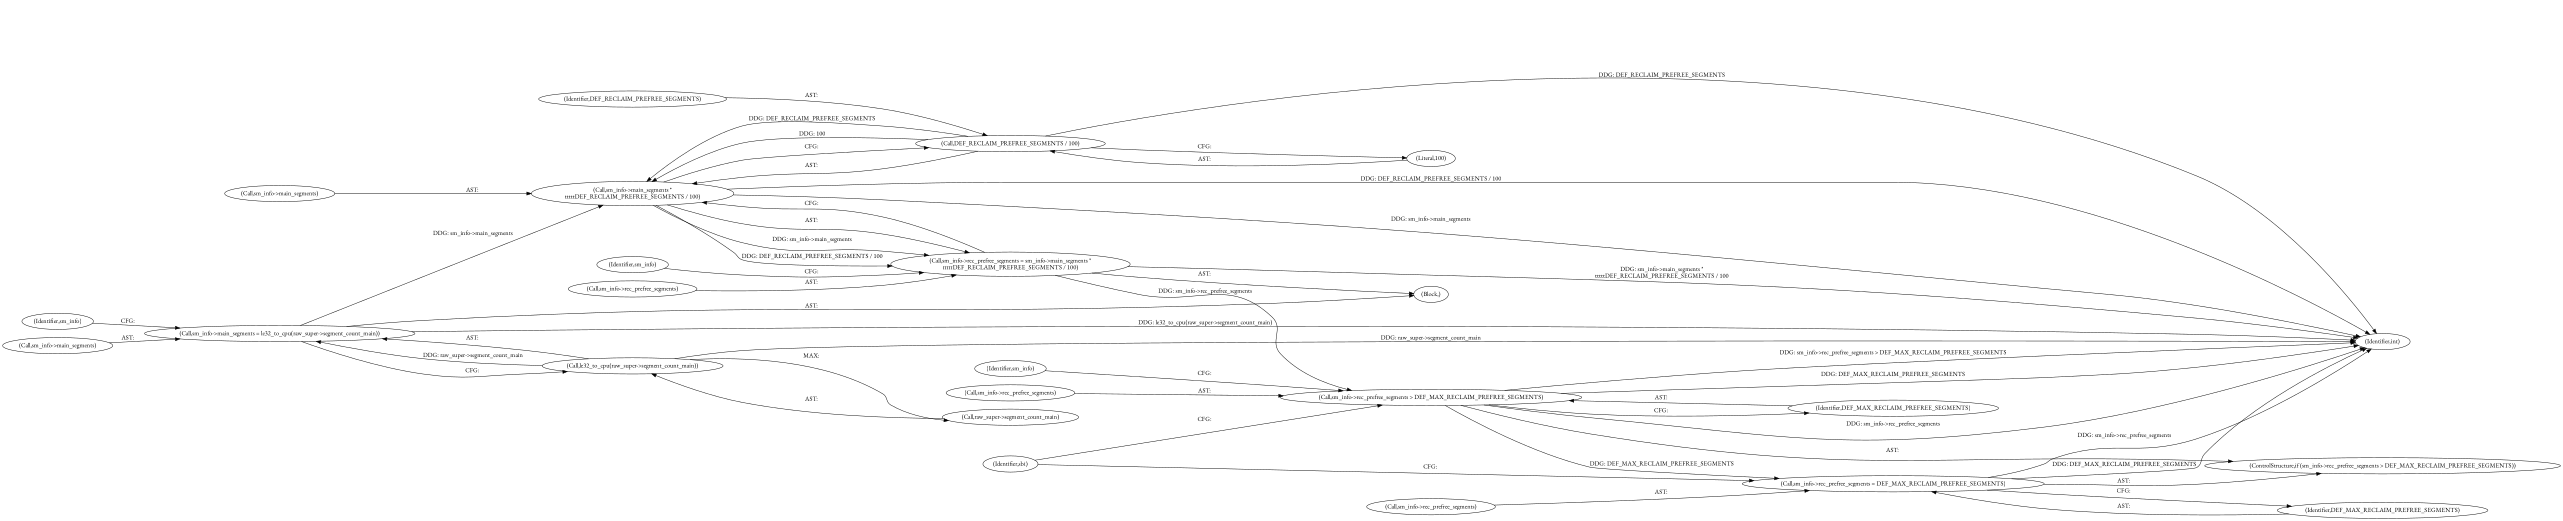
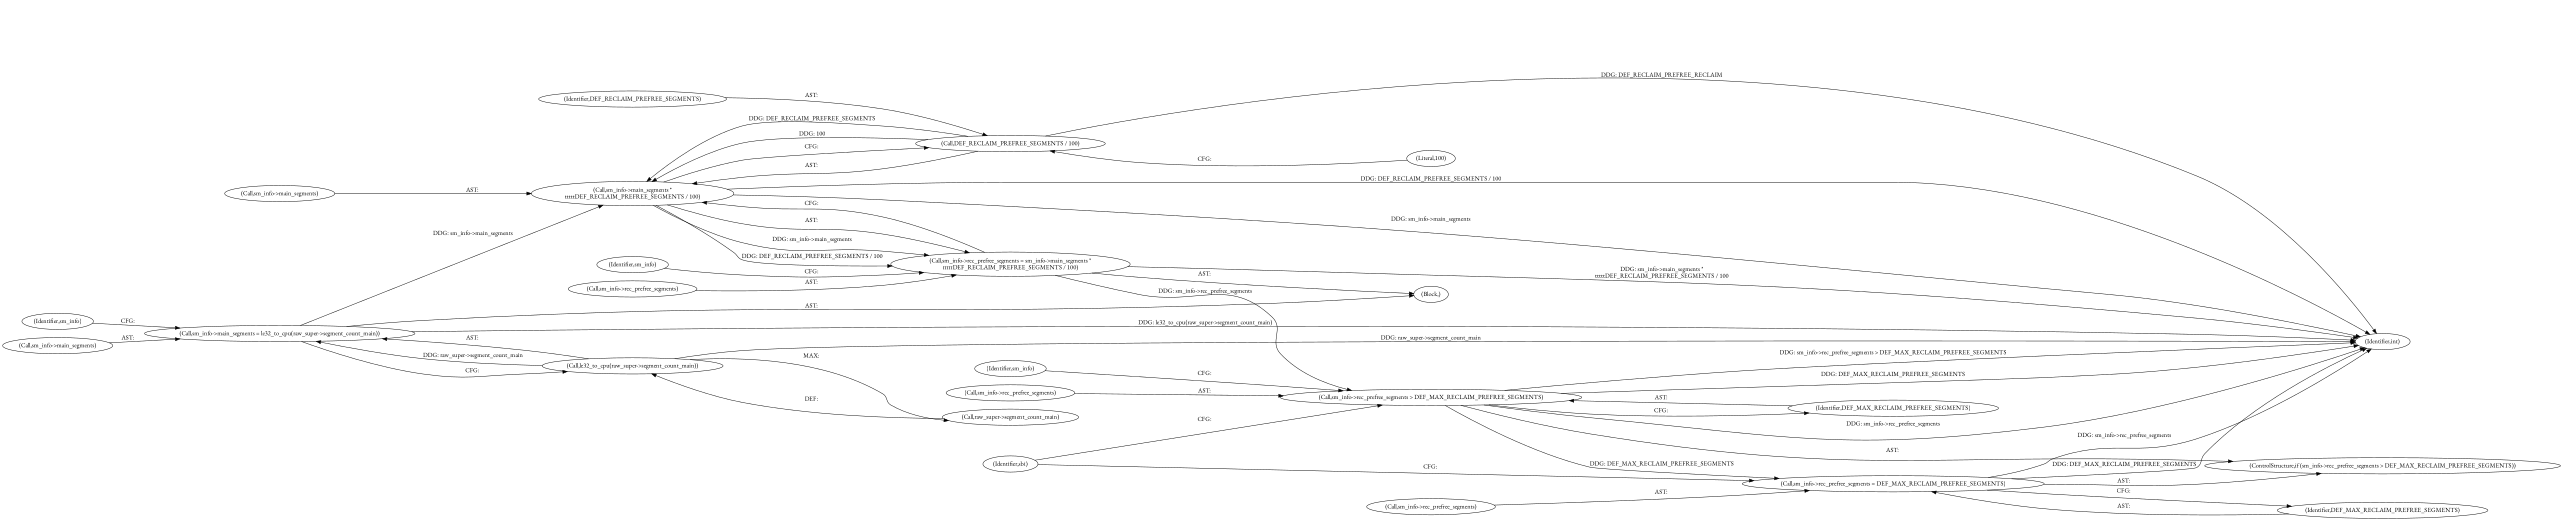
edge "(Call,DEF_RECLAIM_PREFREE_SEGMENTS / 100)" -> "(Identifier,int)": label "DDG: DEF_RECLAIM_PREFREE_SEGMENTS" -> "DDG: DEF_RECLAIM_PREFREE_RECLAIM"
edge "(Call,DEF_RECLAIM_PREFREE_SEGMENTS / 100)" -> "(Literal,100)": removed, label "CFG:"
edge "(Literal,100)" -> "(Call,DEF_RECLAIM_PREFREE_SEGMENTS / 100)": label "AST: " -> "CFG: "
edge "(Call,raw_super->segment_count_main)" -> "(Call,le32_to_cpu(raw_super->segment_count_main))": label "AST: " -> "DEF: "
